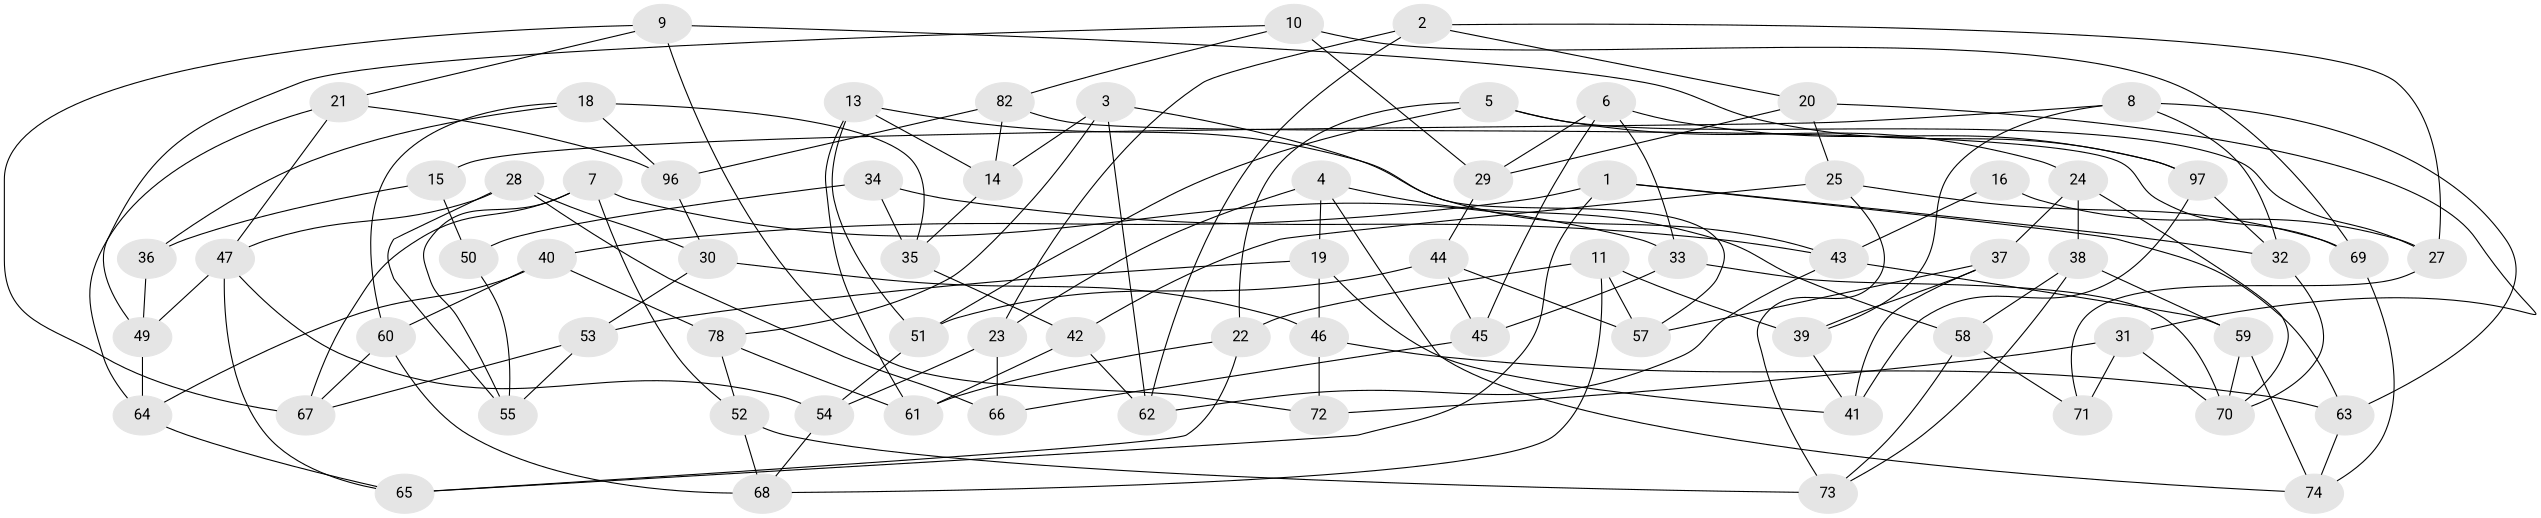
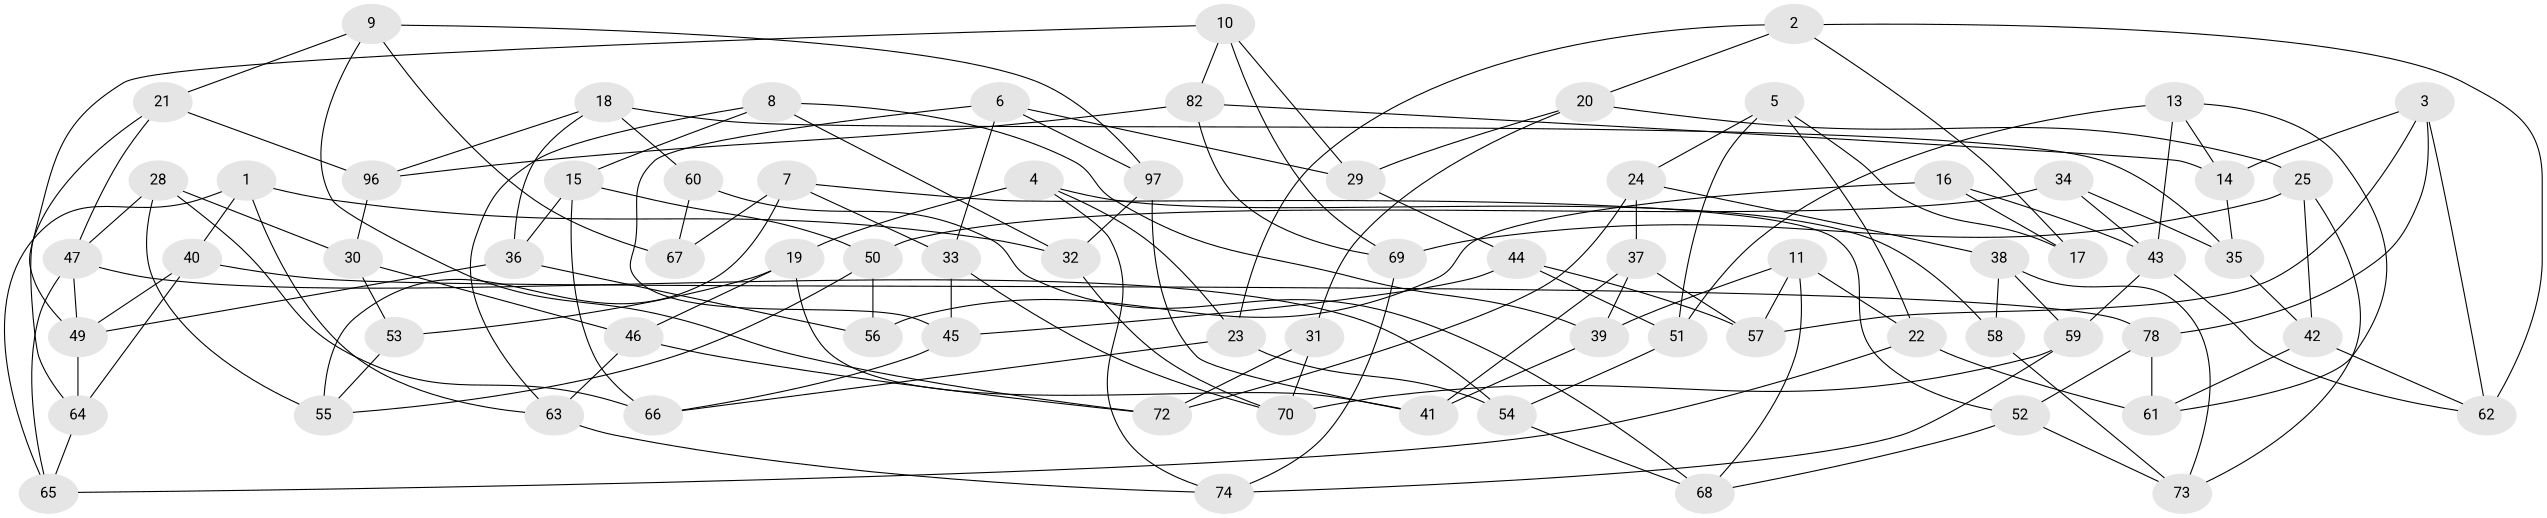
edge "24" -- "70": now "24" -- "72"
node "27": label "27" -> "17"
edge "40" -- "60": now "40" -- "49"
edge "15" -- "66": added
node "56": added
edge "53" -- "67": removed
node "71": removed
